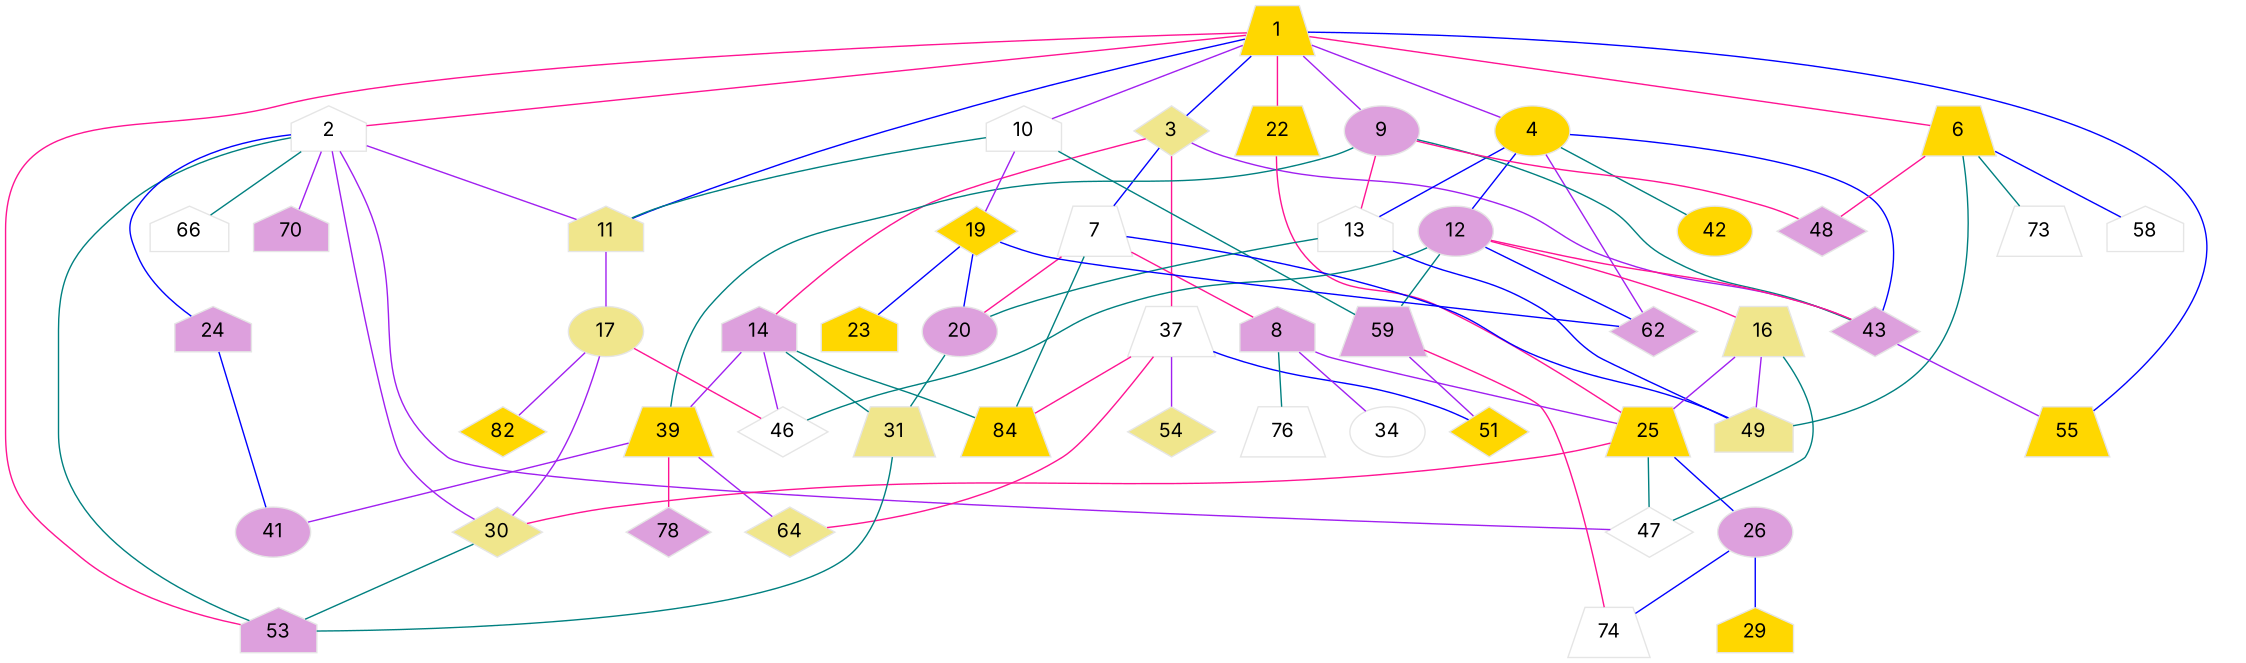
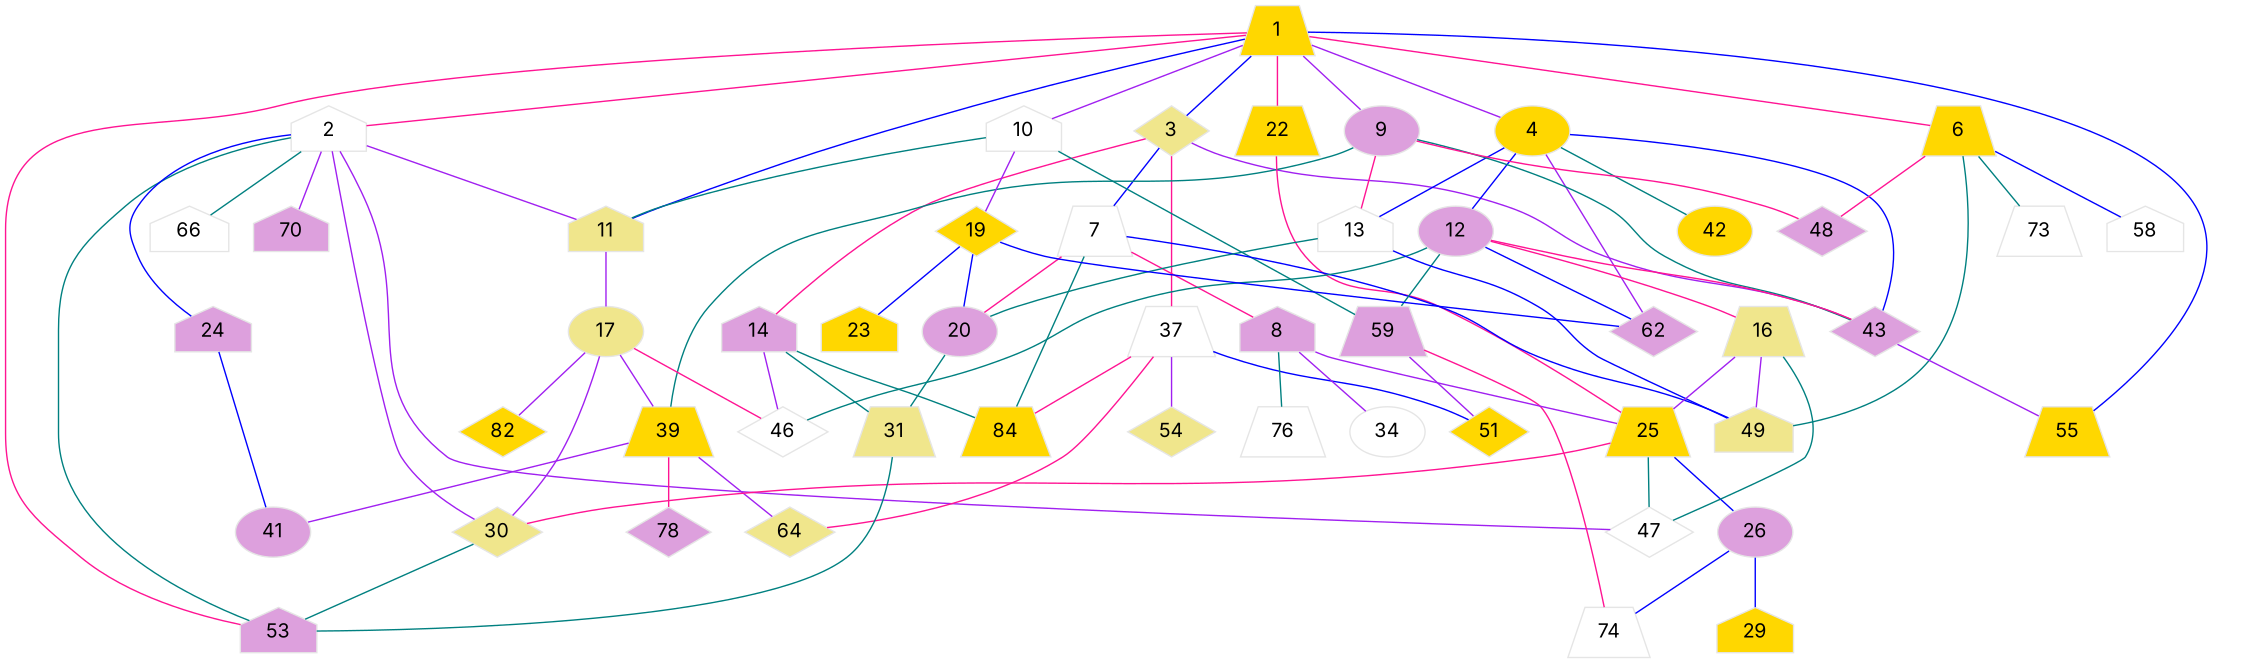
edge "14" -- "39": now "17" -- "39"
